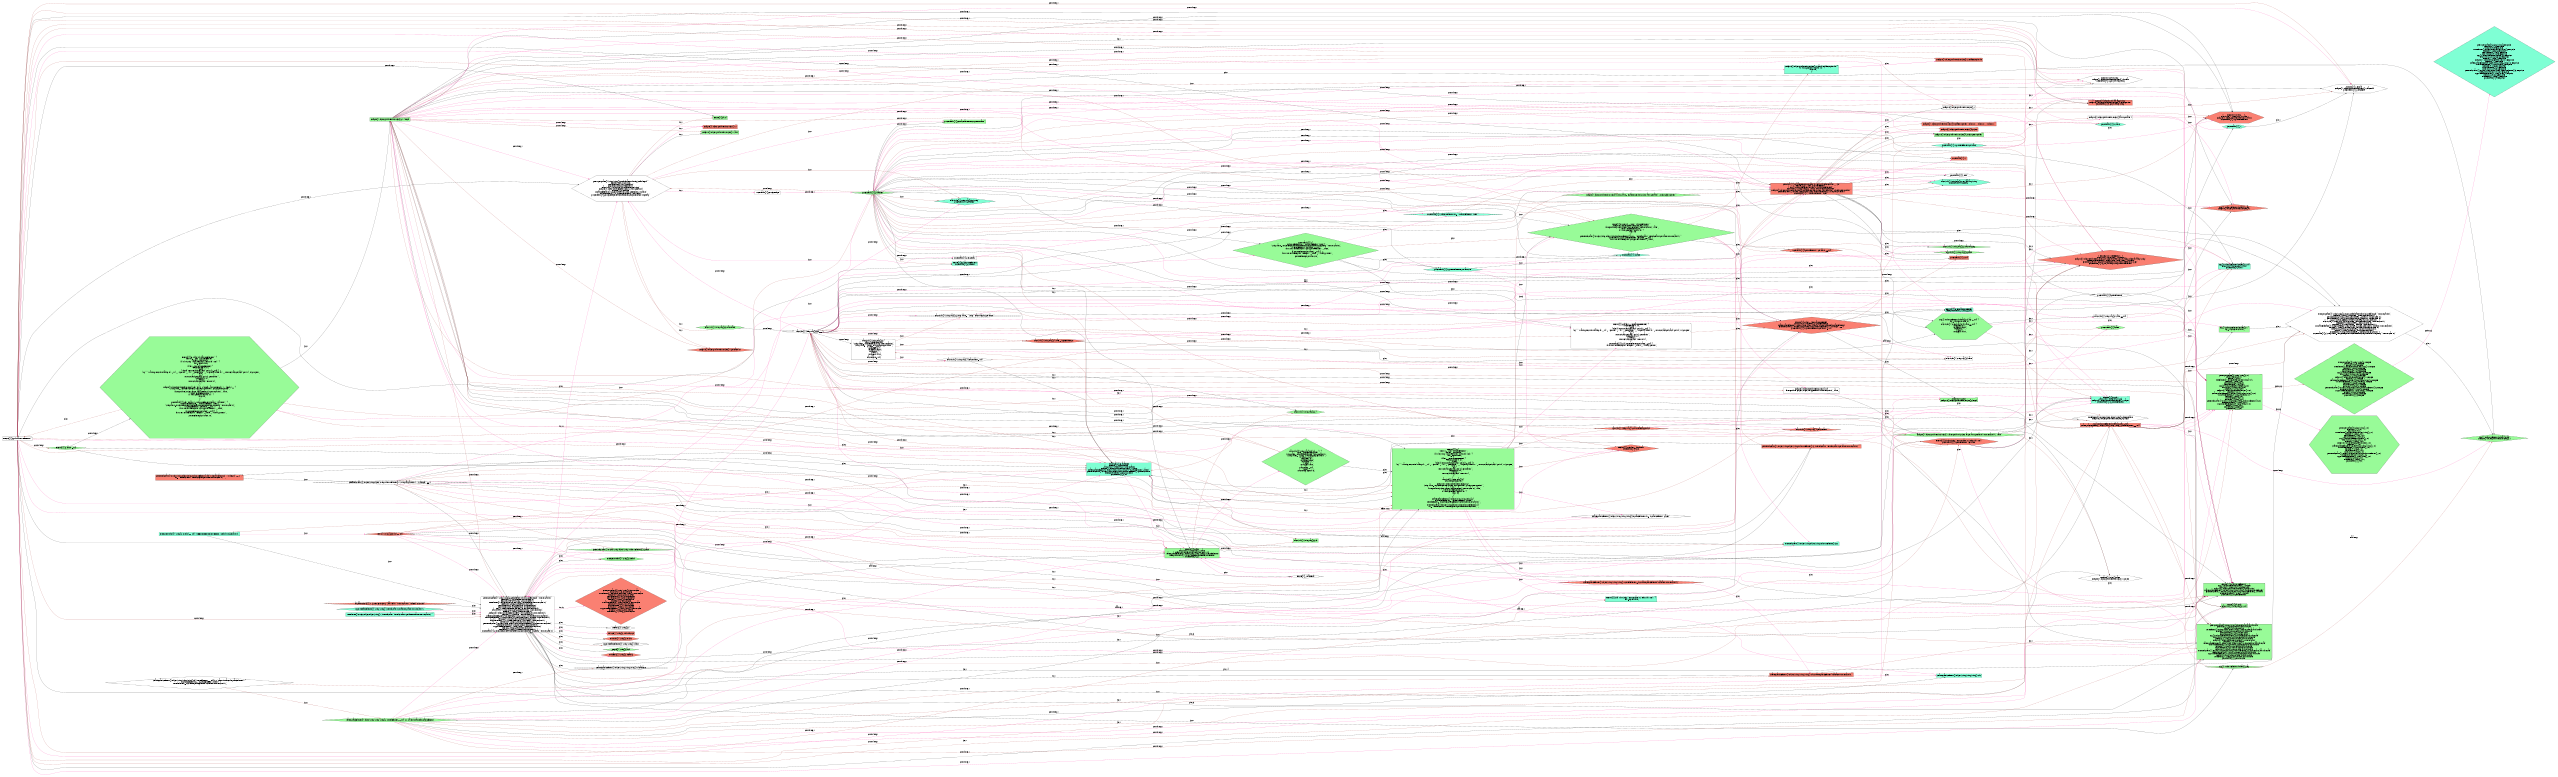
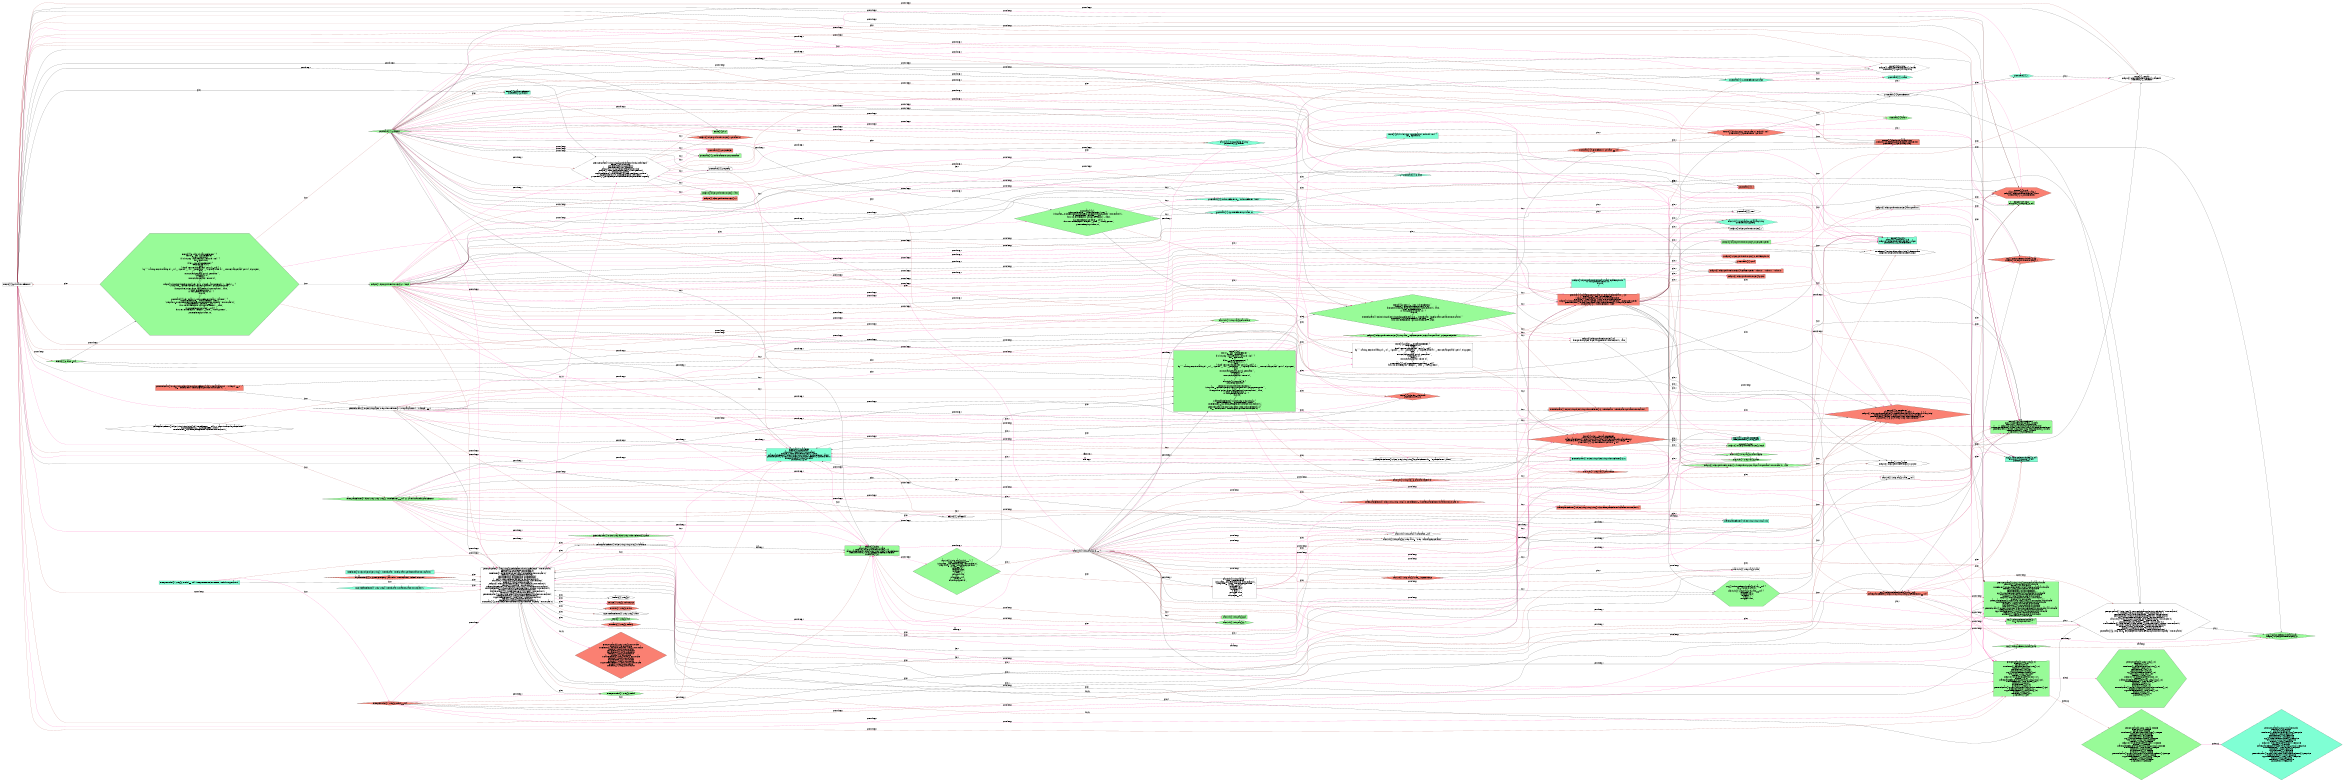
node "processTasks#?#8:ProjectHelper": fillcolor white -> salmon
edge "processTasks#?#8:ProjectHelper" -> "processTasks#?#6:i.hasNext()": reversed
edge "configure#?,Object,AttributeList,Project#8:i < length" -> "configure#?,Object,AttributeList,Project#11:getName(int)": now "execute#?#56:hasMoreElements processTasks#?#6:hasNext" -> "configure#?,Object,AttributeList,Project#11:getName(int)"
edge "macroSubs#?,String,Map#35:macroName" -> "macroSubs#?,String,Map#33:ch == '}'": reversed
node "return#?,String#3:method == null": label "return#?,String#3:method == null" -> "setRequestMethod#?,String#3:method == null"
